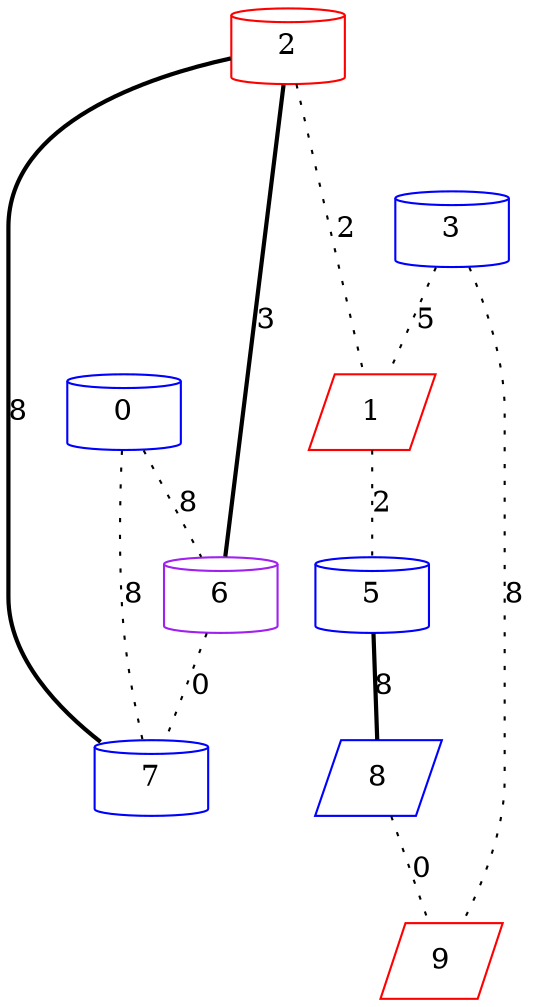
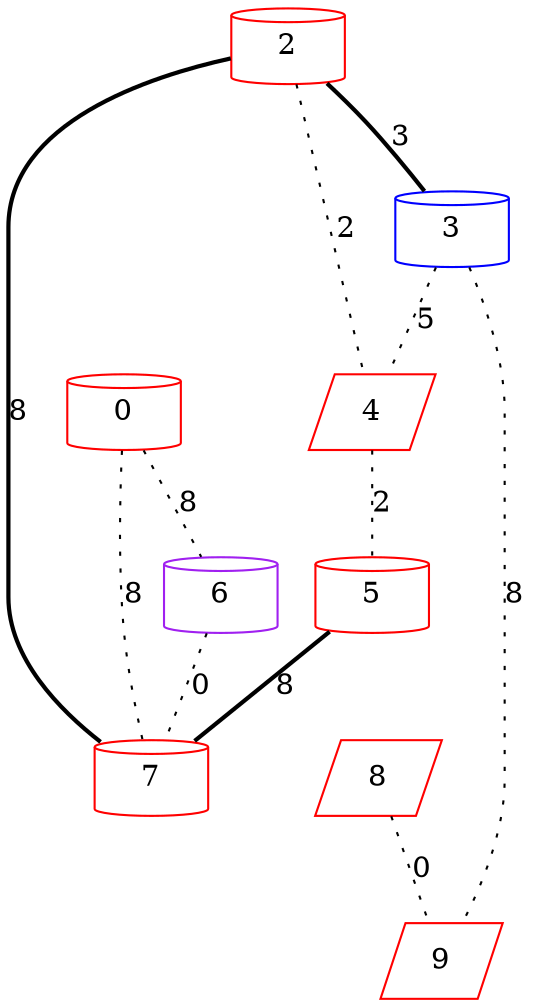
edge "2" -- "6": now "2" -- "3"
node "0": color blue -> red
node "1": label "1" -> "4"
node "5": color blue -> red
edge "5" -- "8": now "5" -- "7"
node "7": color blue -> red
node "8": color blue -> red
